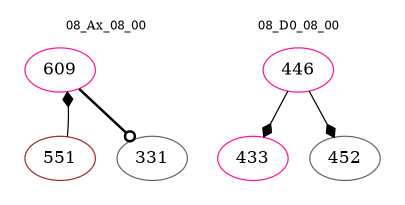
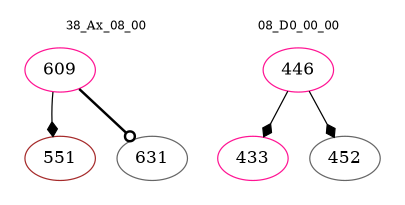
cluster "08_Ax_08_00": label "08_Ax_08_00" -> "38_Ax_08_00"
cluster "08_D0_08_00": label "08_D0_08_00" -> "08_D0_00_00"
edge "551" -> "609": reversed
node "331": label "331" -> "631"
